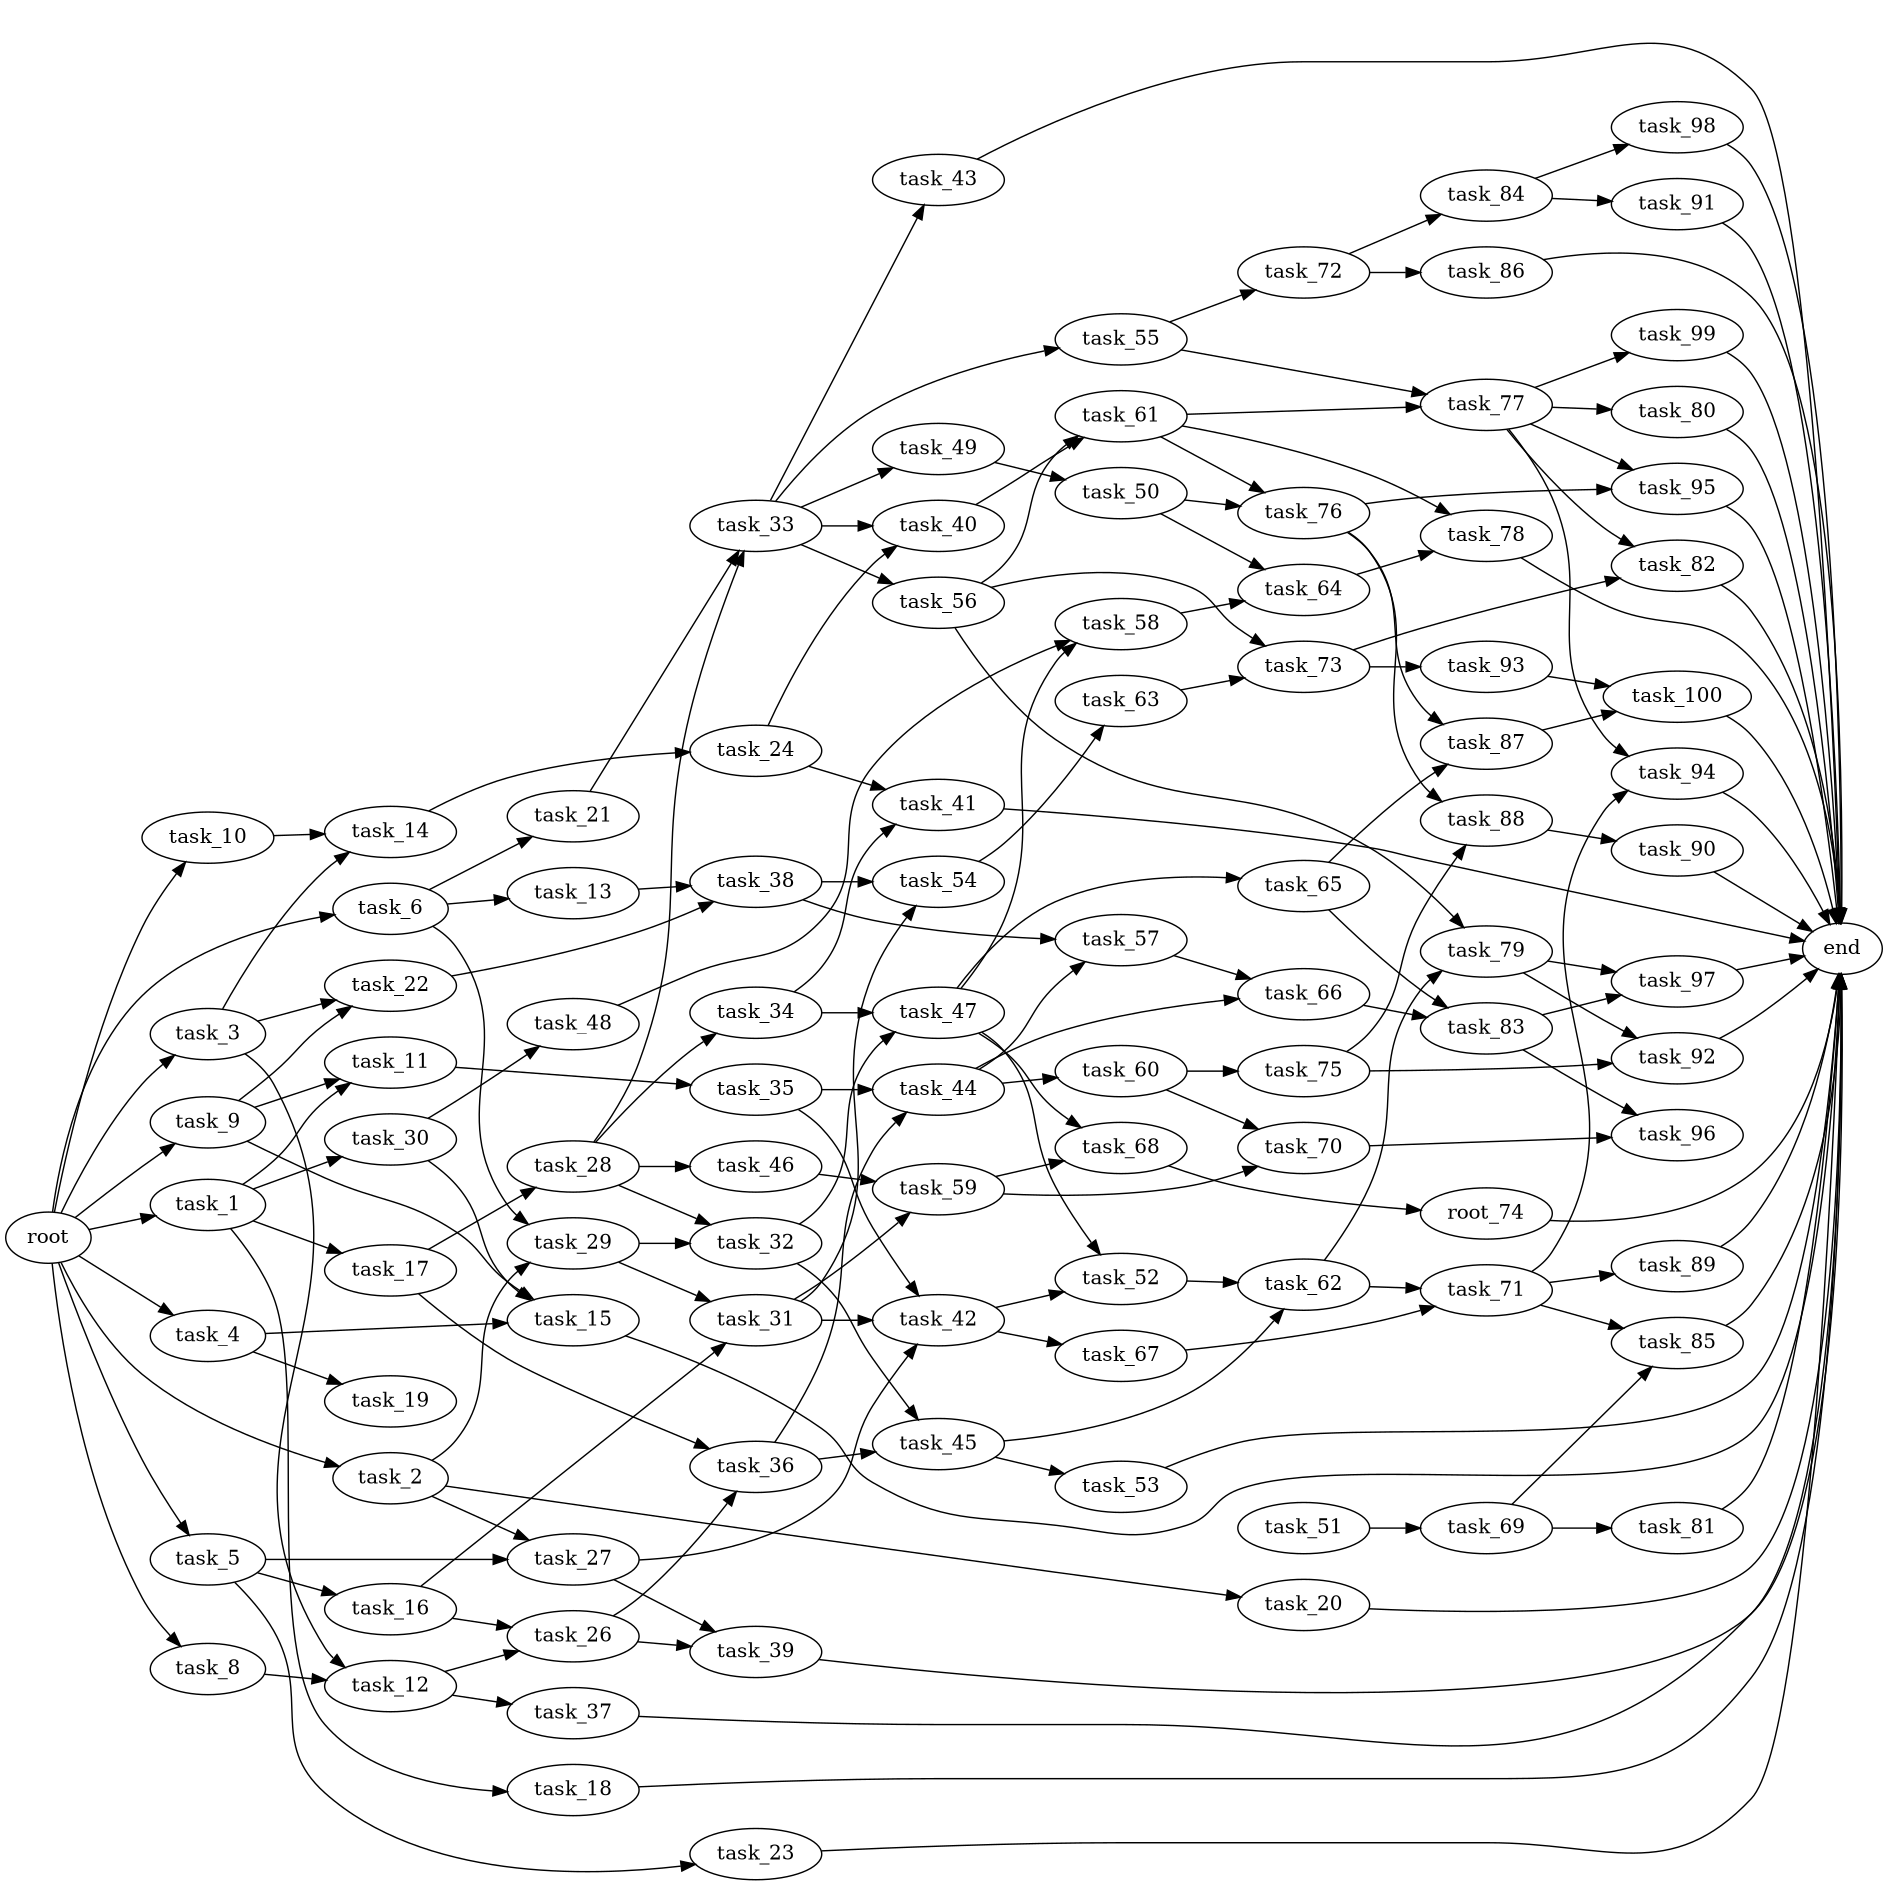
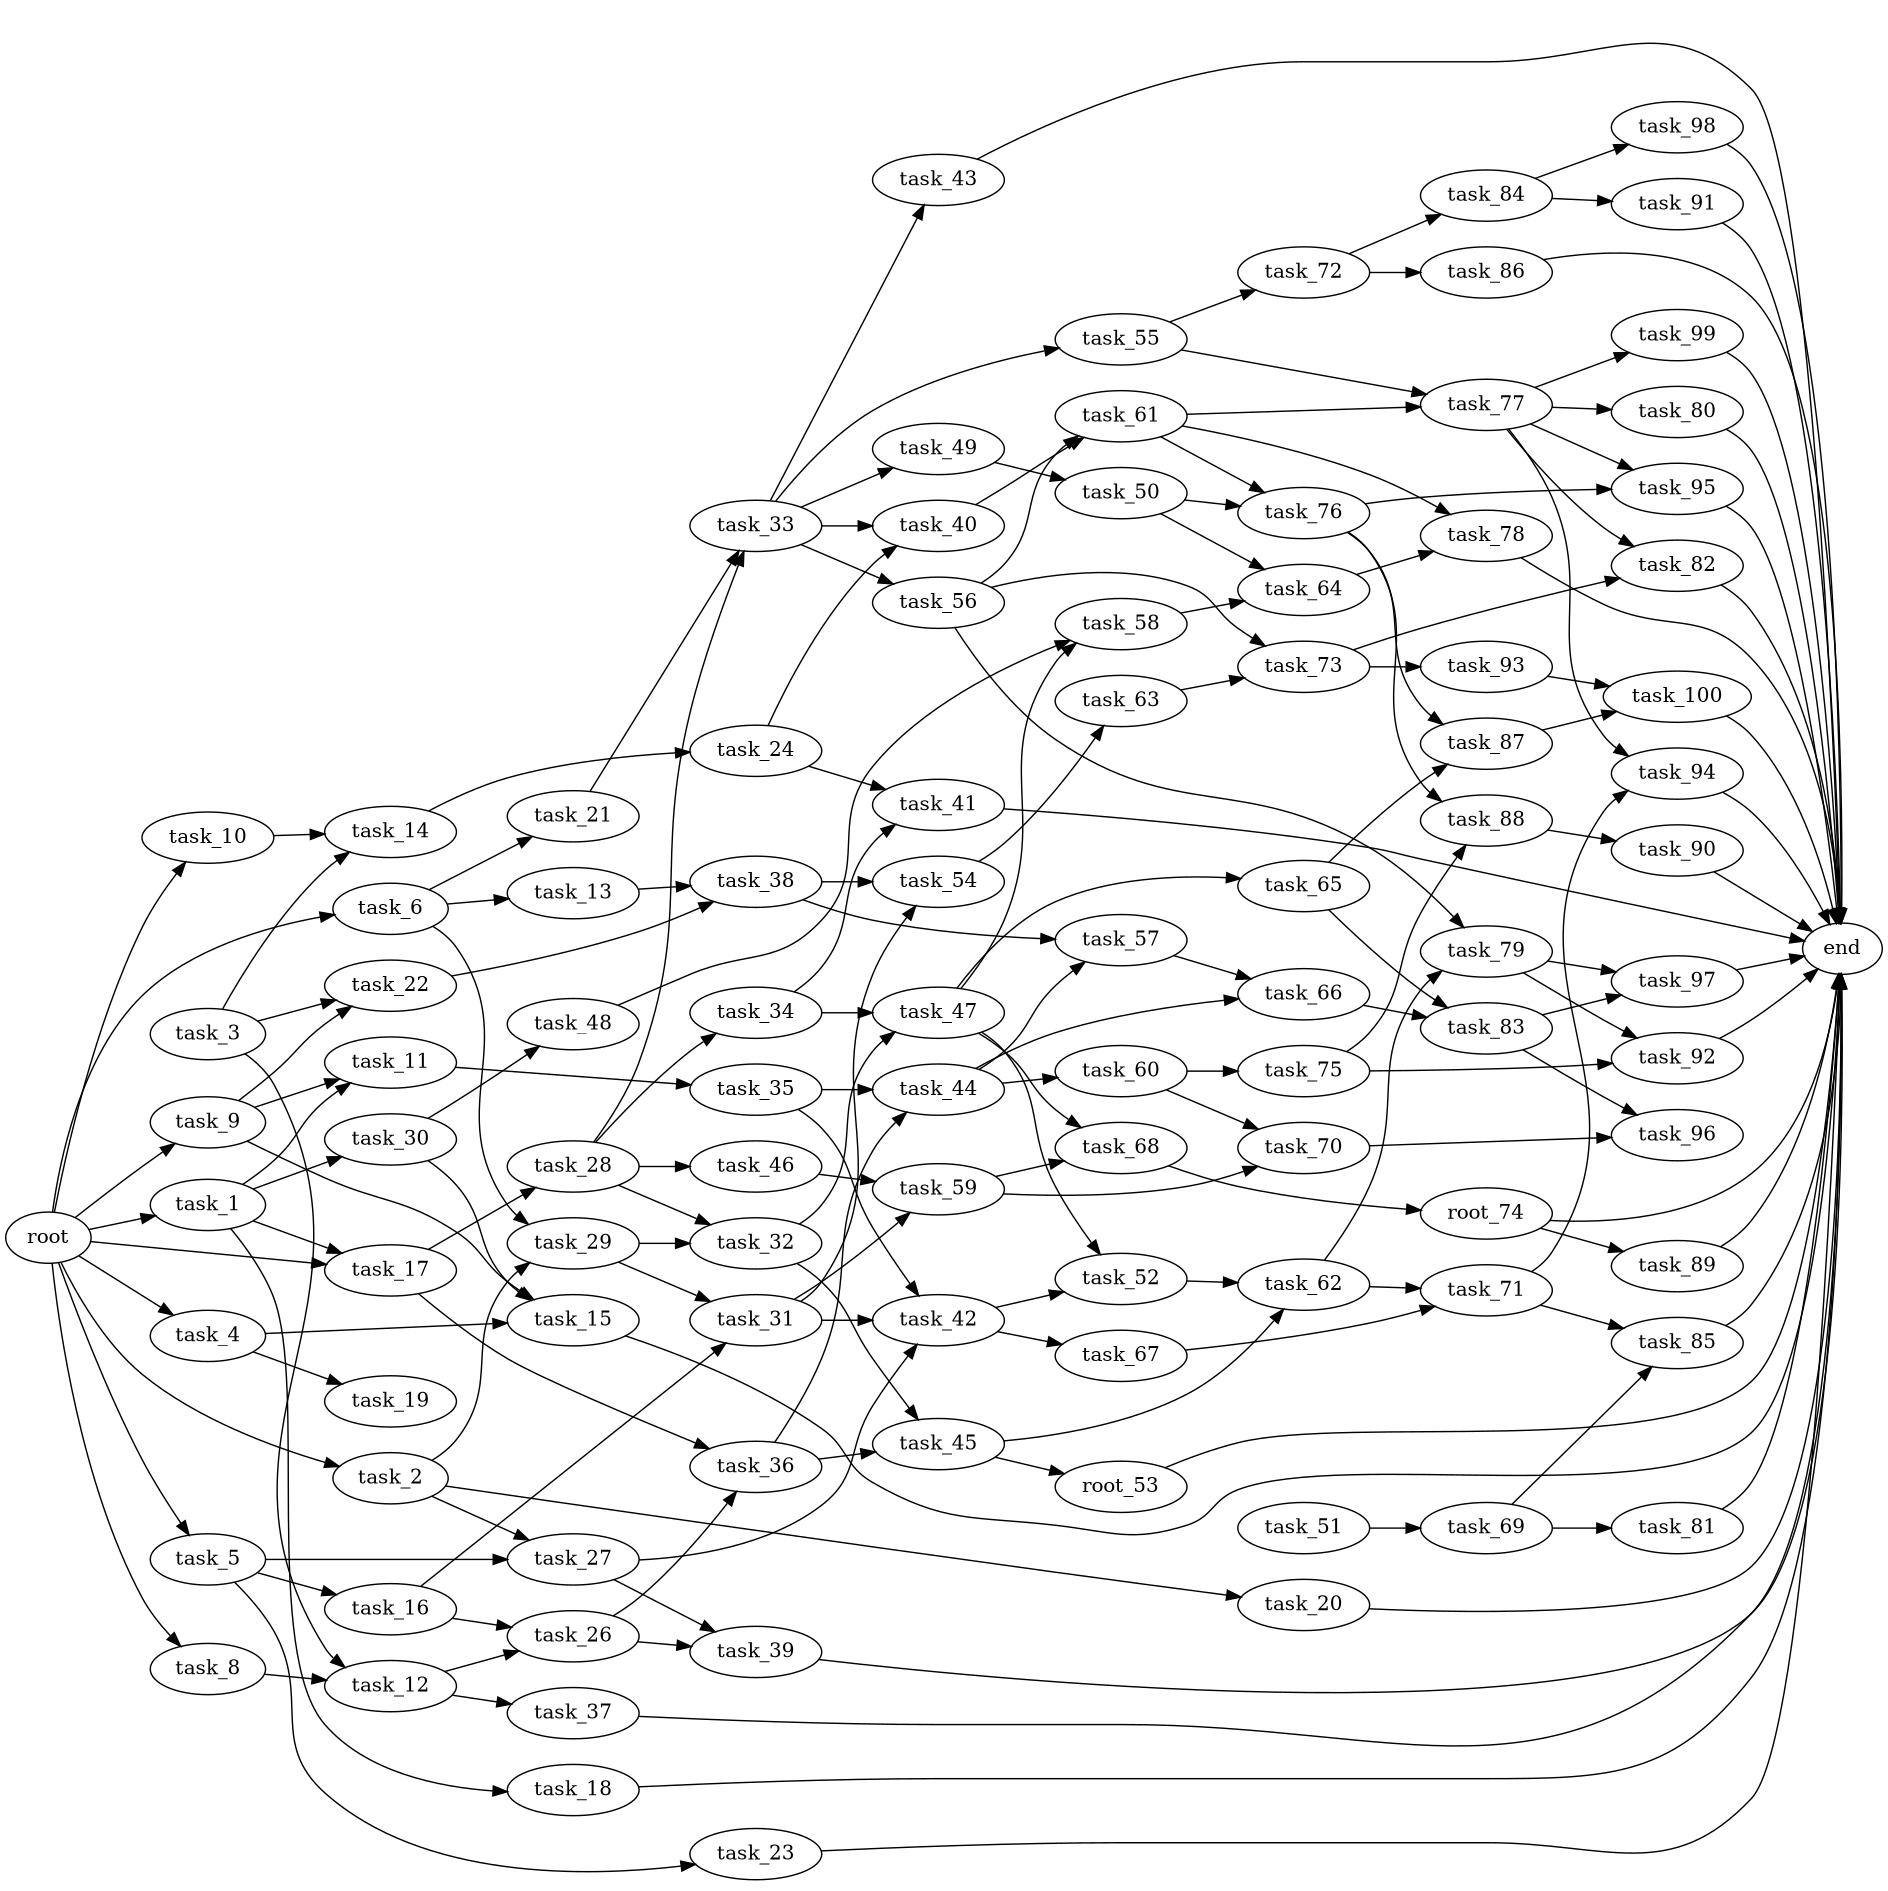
edge "root" -> "task_3": now "root" -> "task_17"
edge "task_71" -> "task_89": now "root_74" -> "task_89"
node "task_53": label "task_53" -> "root_53"
